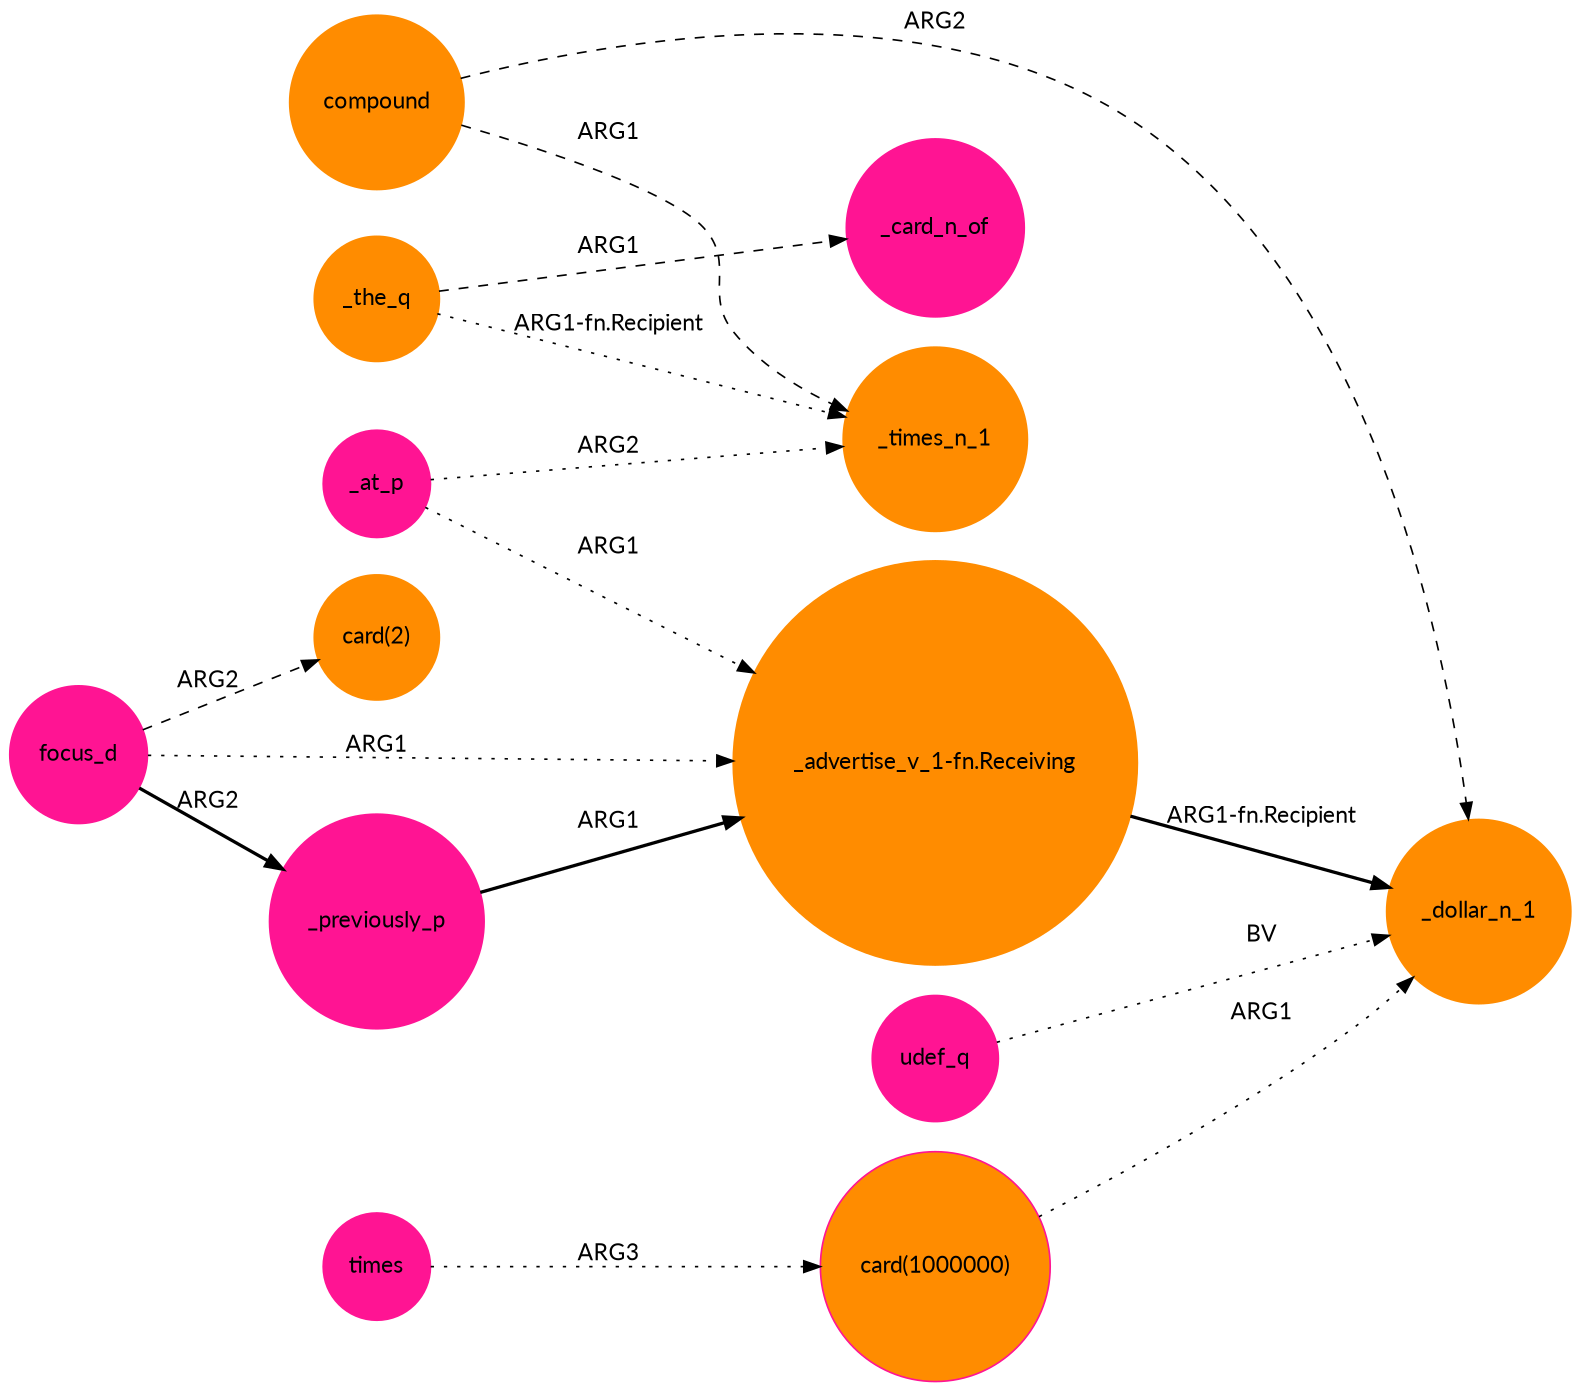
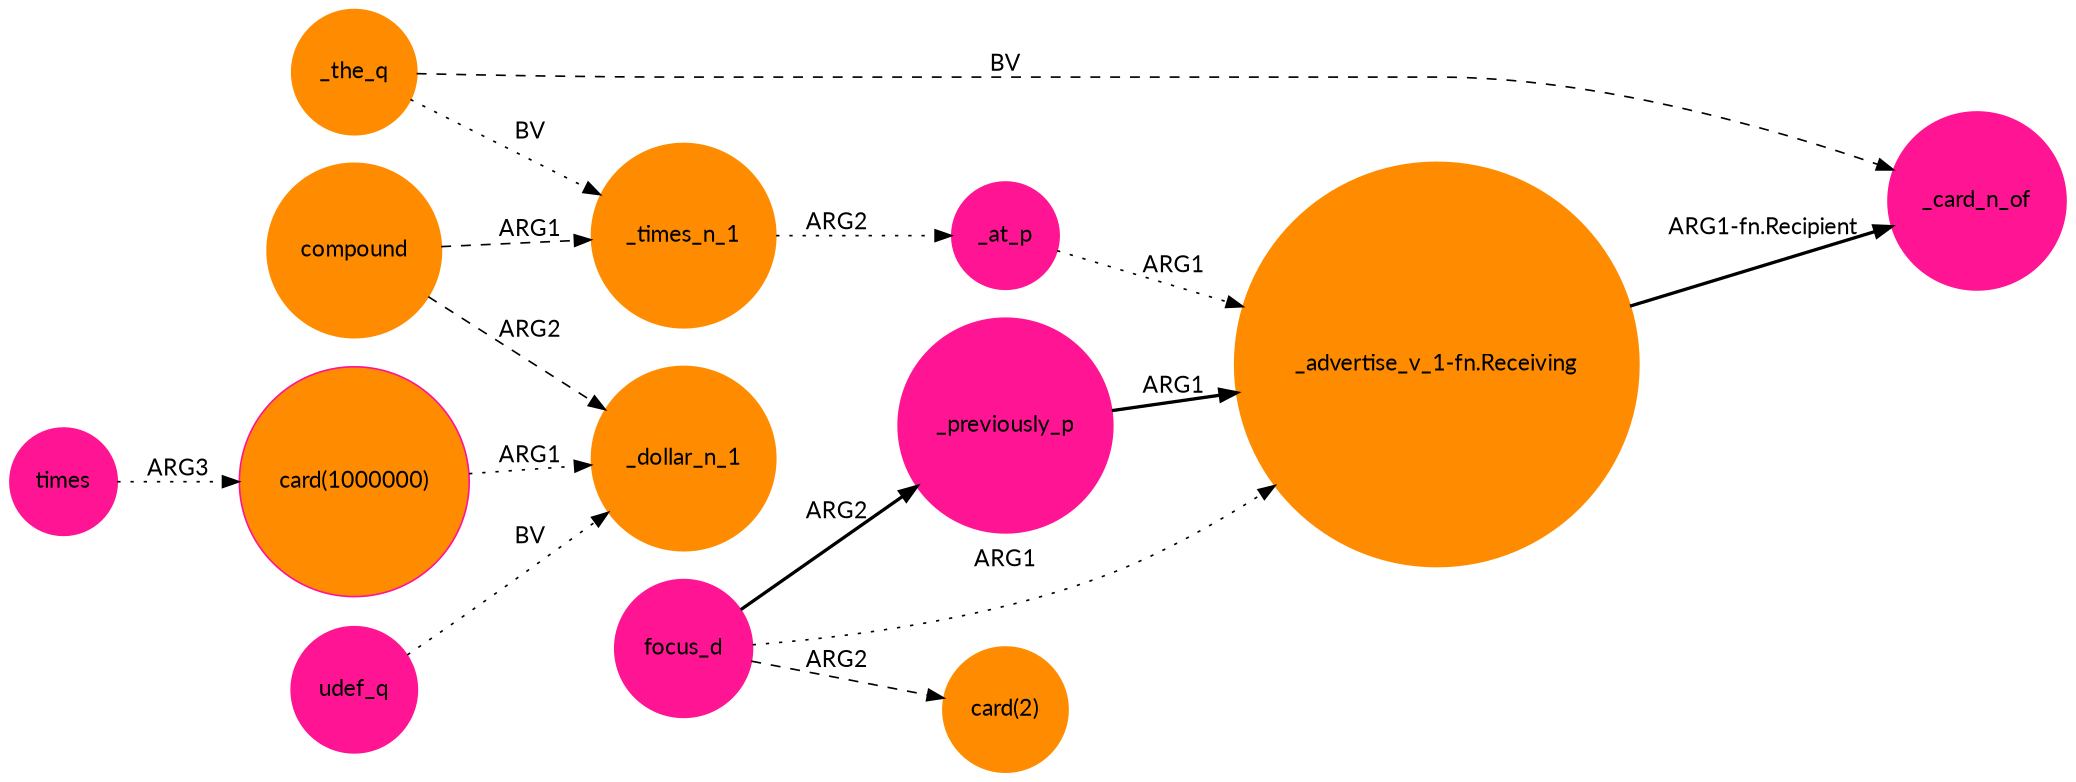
edge "_the_q" -> "_card_n_of": label "ARG1" -> "BV"
edge "_the_q" -> "_times_n_1": label "ARG1-fn.Recipient" -> "BV"
edge "_at_p" -> "_times_n_1": reversed
edge "_advertise_v_1-fn.Receiving" -> "_dollar_n_1": now "_advertise_v_1-fn.Receiving" -> "_card_n_of"
